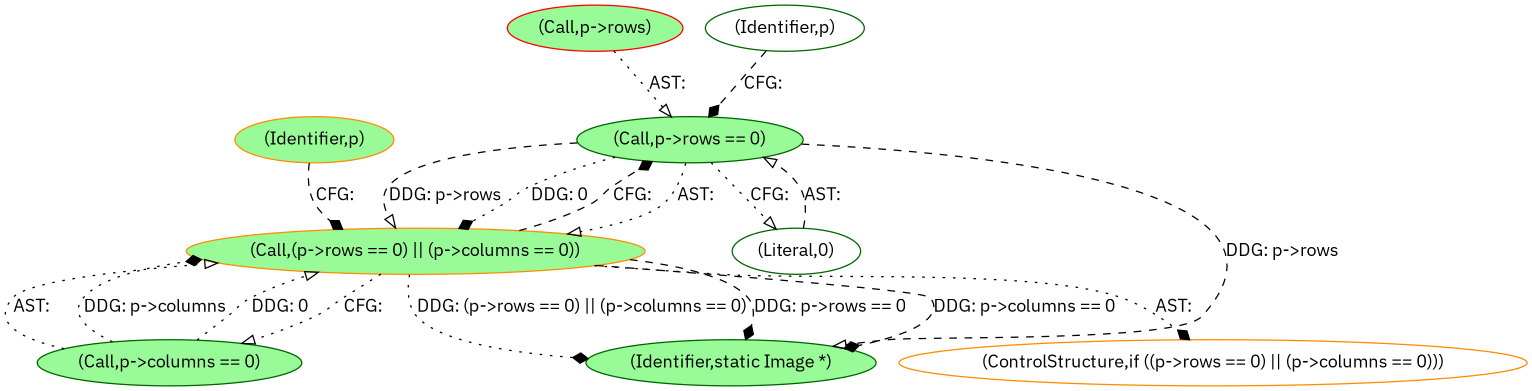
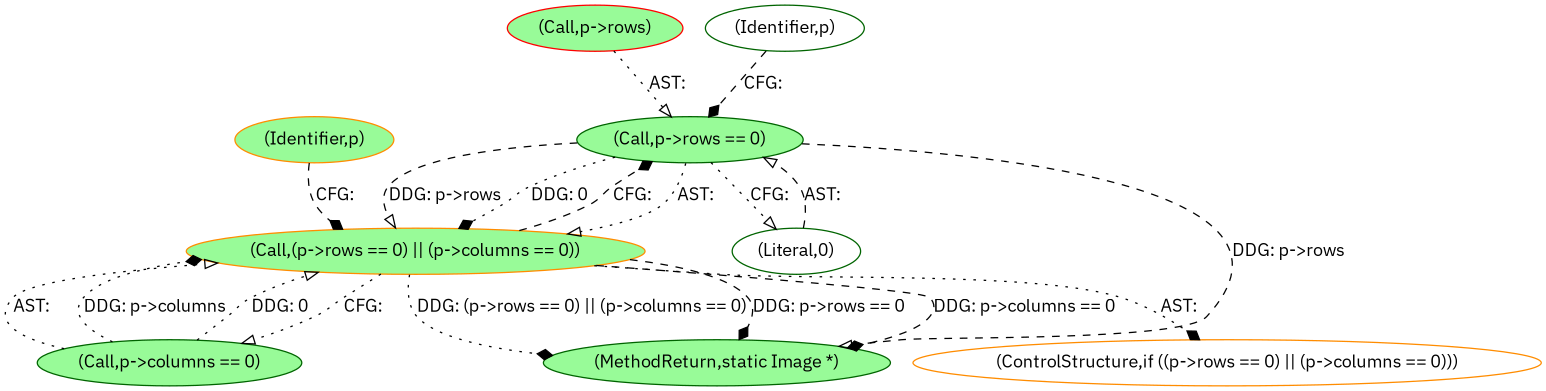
node "(Identifier,static Image *)": label "(Identifier,static Image *)" -> "(MethodReturn,static Image *)"
